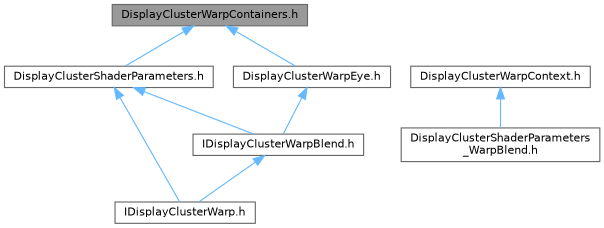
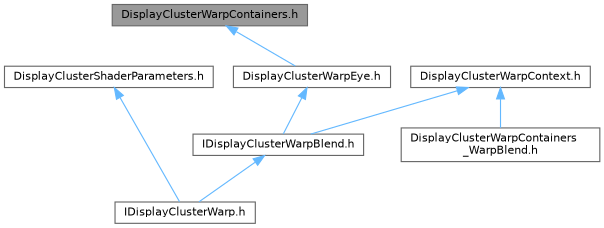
edge "DisplayClusterShaderParameters.h" -> "DisplayClusterWarpContainers.h": removed
edge "IDisplayClusterWarpBlend.h" -> "DisplayClusterShaderParameters.h": now "IDisplayClusterWarpBlend.h" -> "DisplayClusterWarpContext.h"
node "DisplayClusterShaderParameters _WarpBlend.h": label "DisplayClusterShaderParameters _WarpBlend.h" -> "DisplayClusterWarpContainers _WarpBlend.h"
